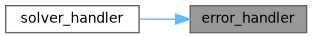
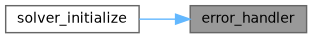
node "solver_handler": label "solver_handler" -> "solver_initialize"
